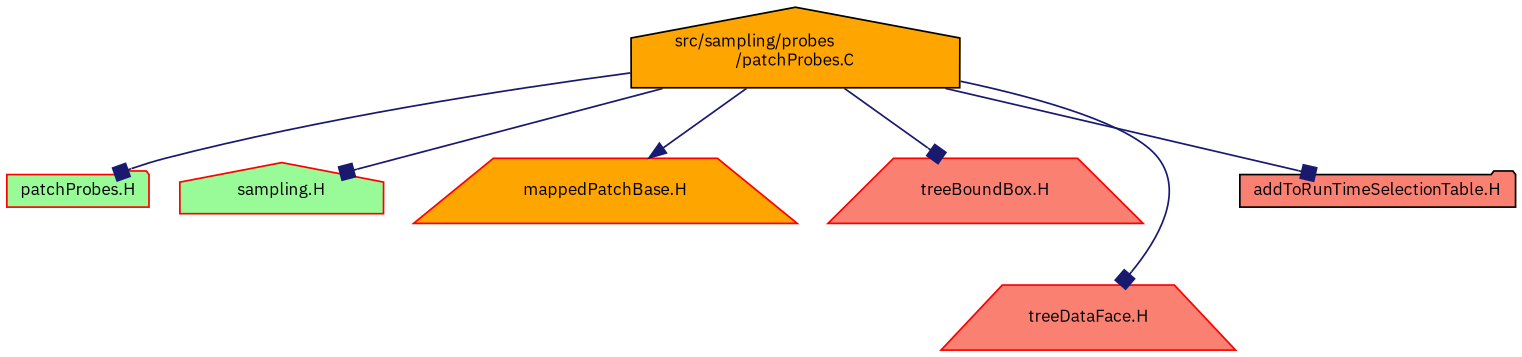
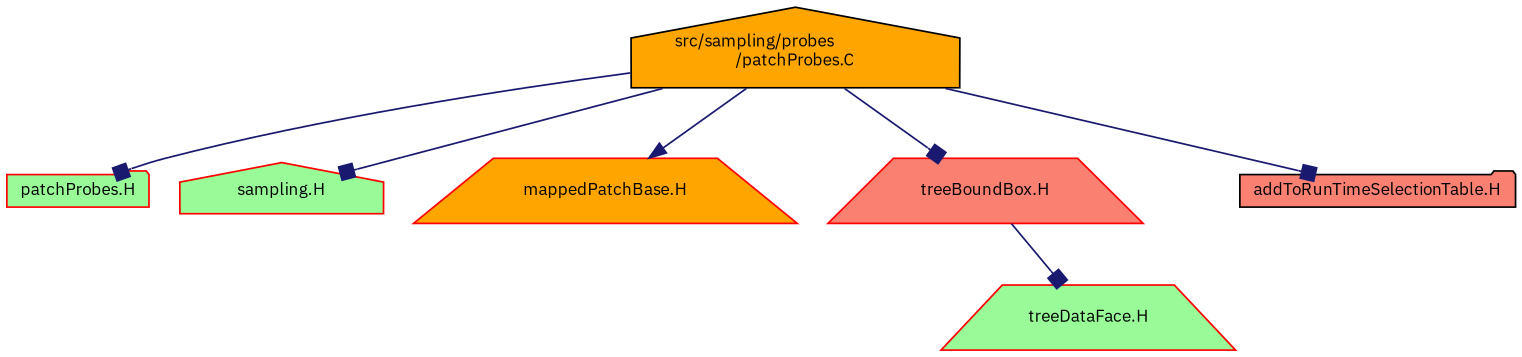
edge "src/sampling/probes /patchProbes.C" -> "treeDataFace.H": now "treeBoundBox.H" -> "treeDataFace.H"
node "treeDataFace.H": fillcolor salmon -> palegreen
